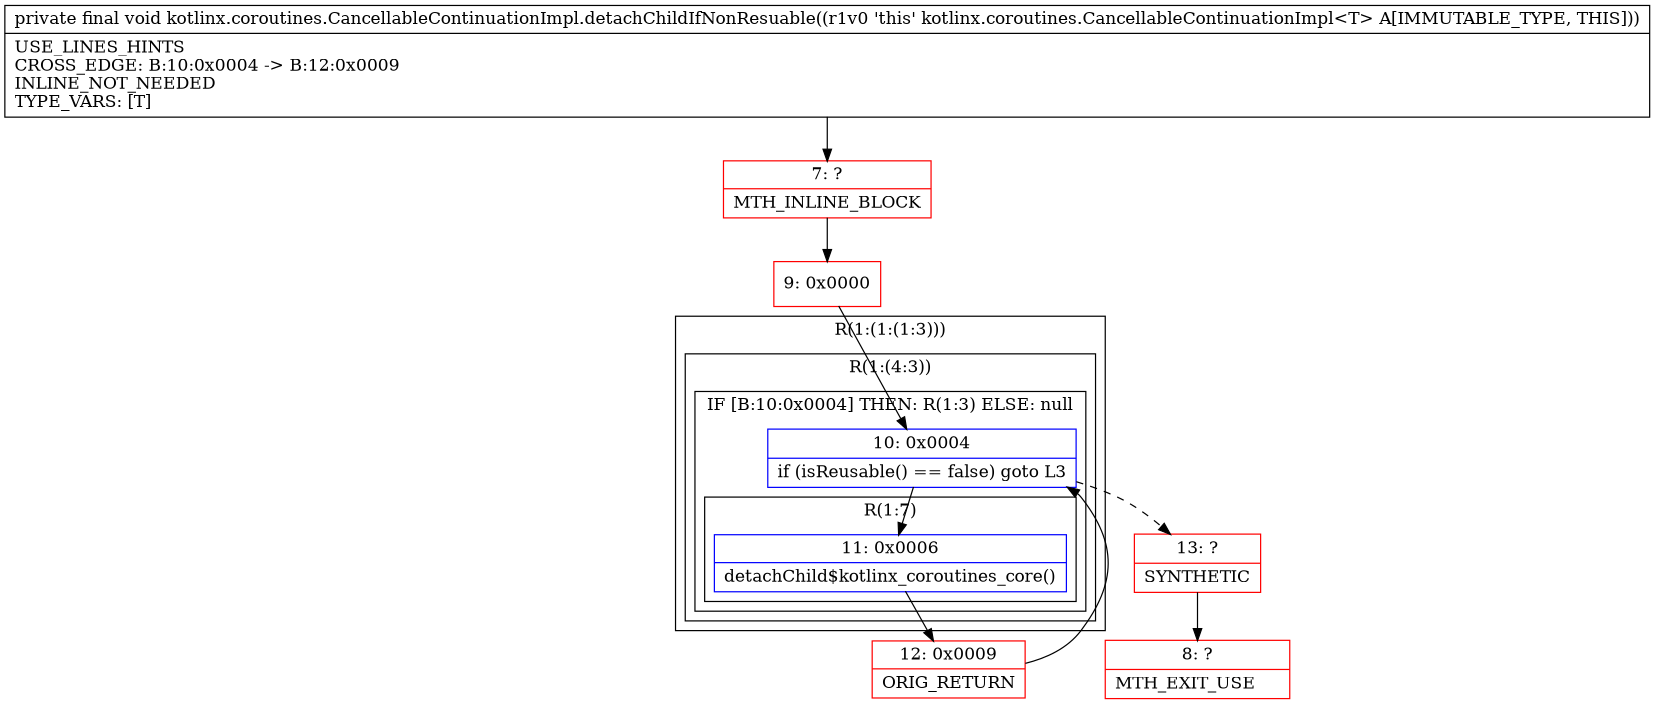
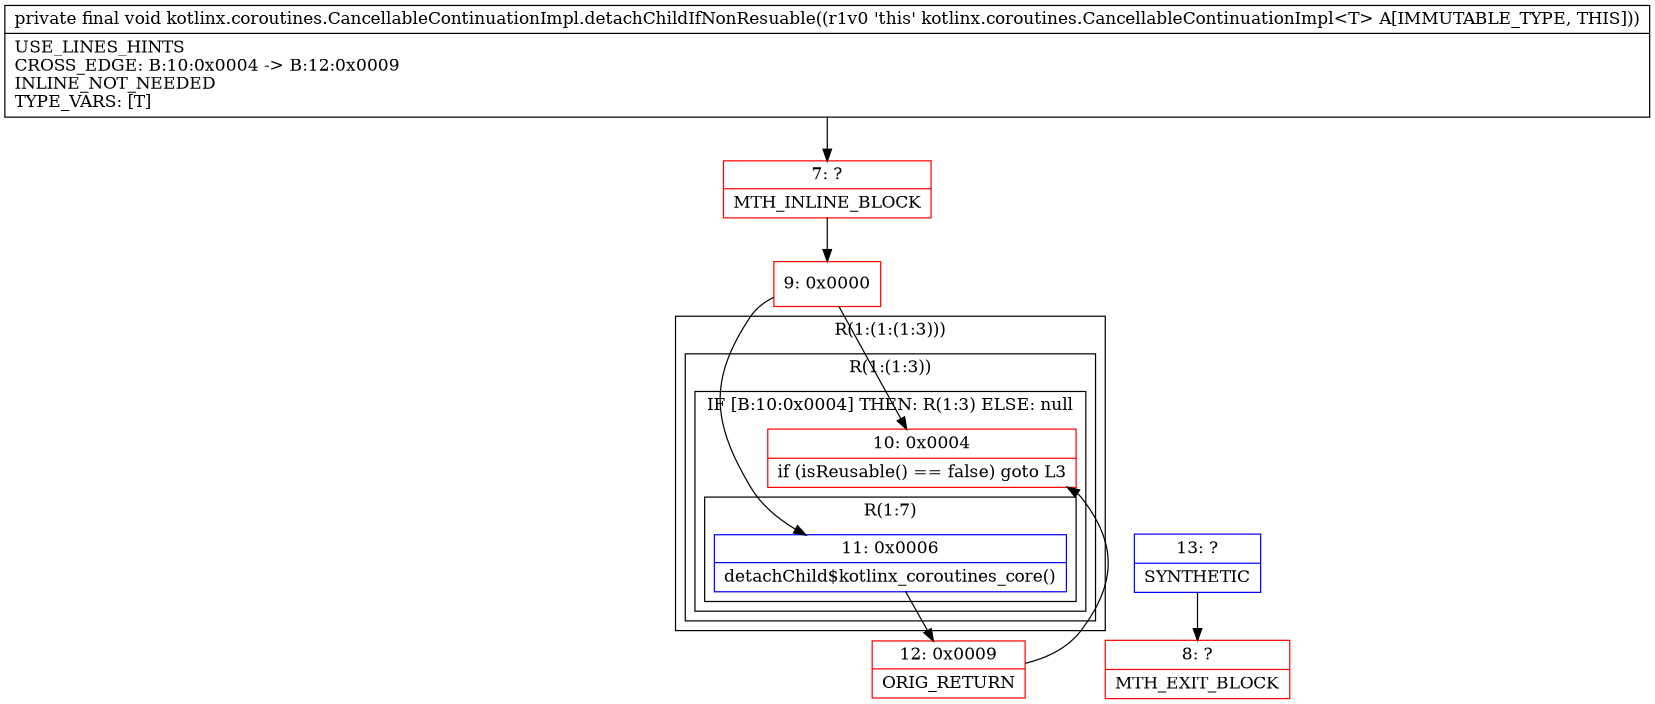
cluster "R(1:(4:3))": label "R(1:(4:3))" -> "R(1:(1:3))"
node "10: 0x0004": color blue -> red
edge "10: 0x0004" -> "13: ?": removed
edge "10: 0x0004" -> "11: 0x0006": now "9: 0x0000" -> "11: 0x0006"
node "13: ?": color red -> blue
node "8: ?": text "MTH_EXIT_USE" -> "MTH_EXIT_BLOCK"
